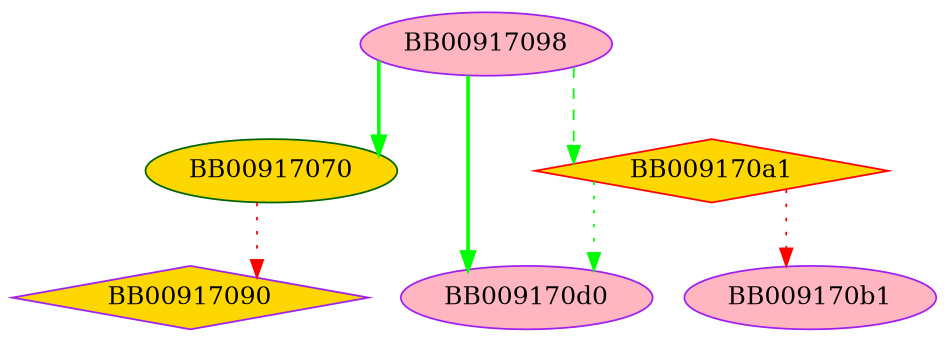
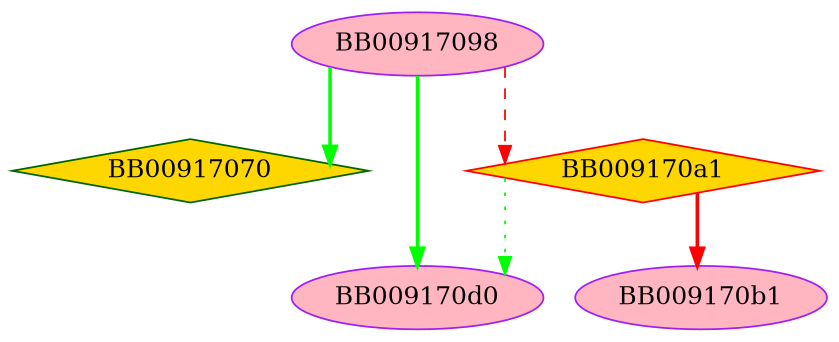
edge "BB00917098" -> "BB009170a1": color green -> red
node "BB00917070": shape ellipse -> diamond
edge "BB009170a1" -> "BB009170b1": style dotted -> bold
node "BB00917090": removed
